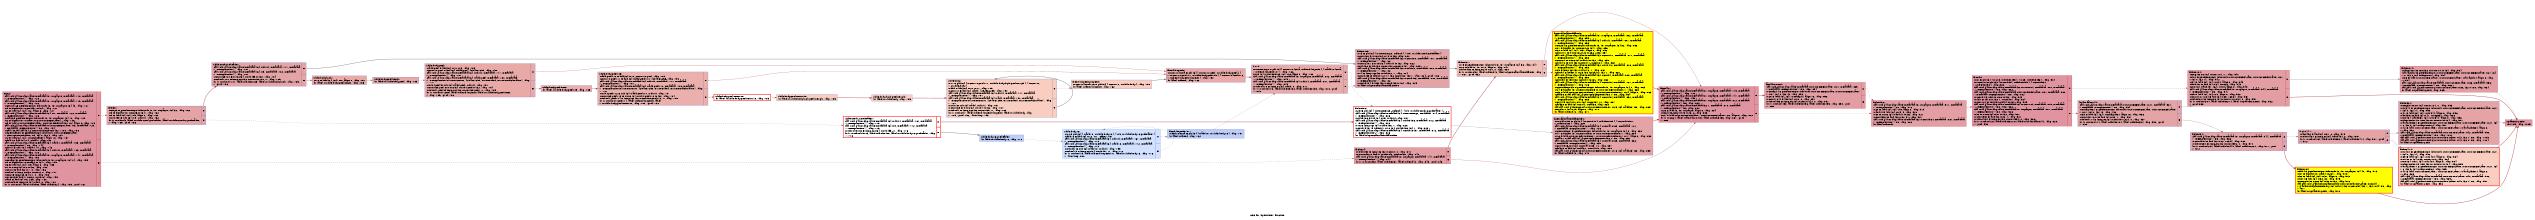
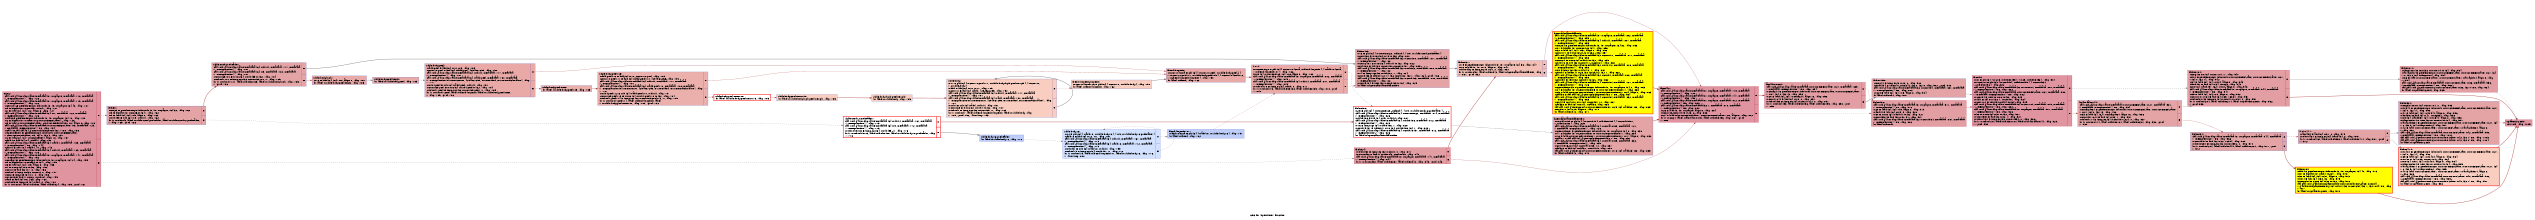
node "if.then.i95:": added
node "while.body16:": text "%add18 = add i64 %12, %1, !offset !797" -> "%add18 = add i64 %12, %1, !dbg !797"
